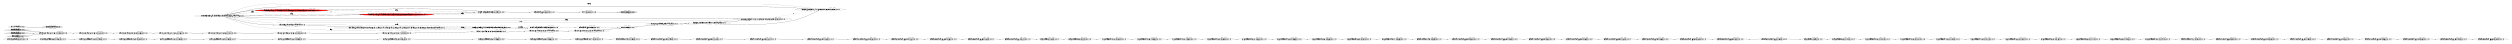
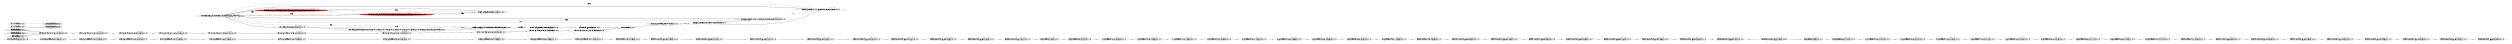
node "assert(tuples.size() == 0)@@@20@@@['1', '1', '0']": removed
